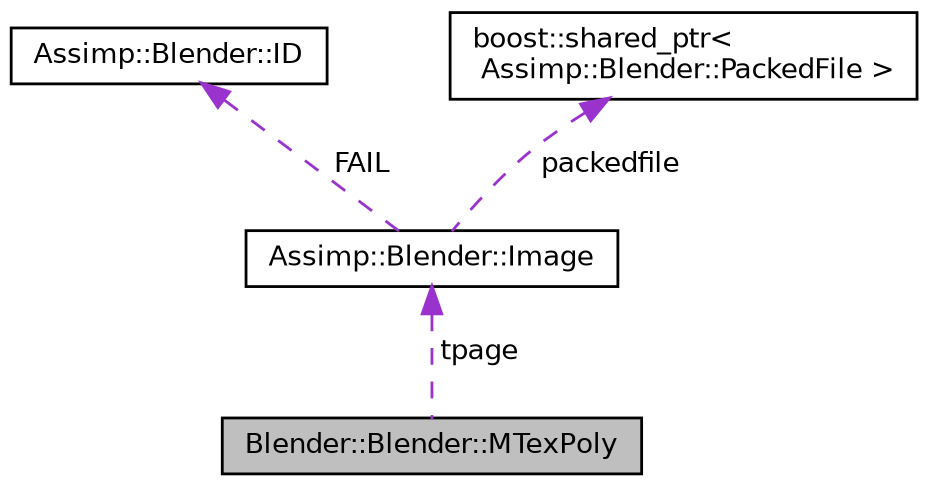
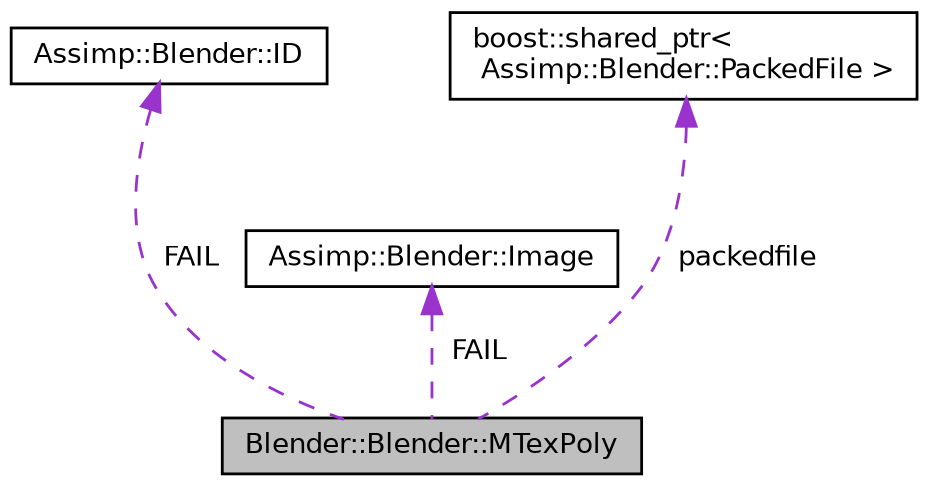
edge "Assimp::Blender::Image" -> "Assimp::Blender::ID": now "Blender::Blender::MTexPoly" -> "Assimp::Blender::ID"
edge "Assimp::Blender::Image" -> "boost::shared_ptr< Assimp::Blender::PackedFile >": now "Blender::Blender::MTexPoly" -> "boost::shared_ptr< Assimp::Blender::PackedFile >"
edge "Blender::Blender::MTexPoly" -> "Assimp::Blender::Image": label " tpage" -> " FAIL"
